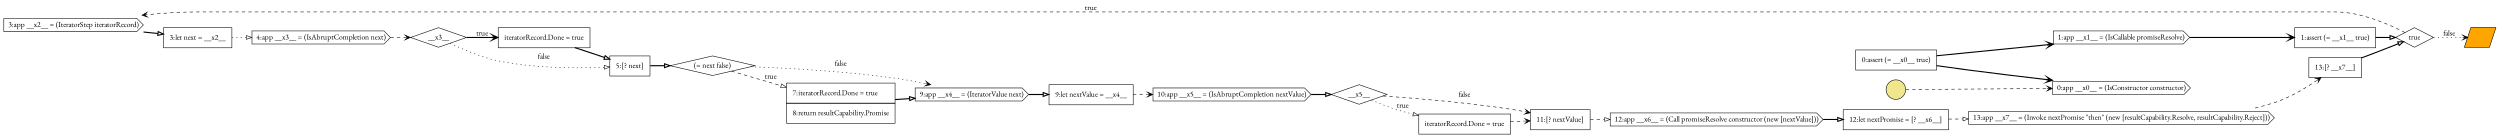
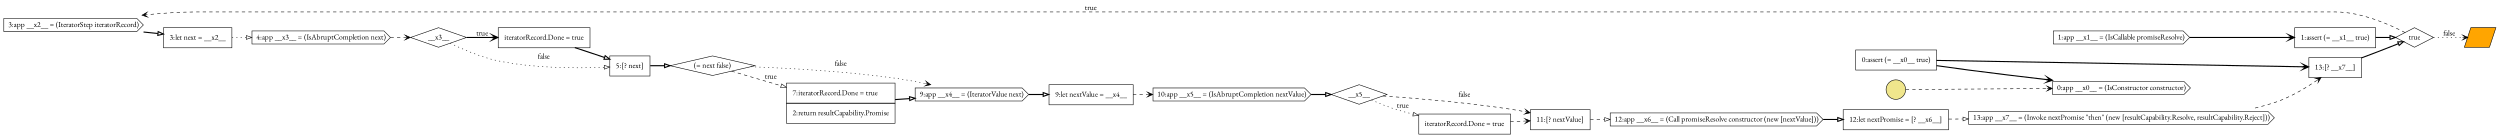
edge "0:assert (= __x0__ true)" -> "1:app __x1__ = (IsCallable promiseResolve)": now "0:assert (= __x0__ true)" -> "13:[? __x7__]"
node "7:iteratorRecord.Done = true": text "8:return resultCapability.Promise" -> "2:return resultCapability.Promise"
